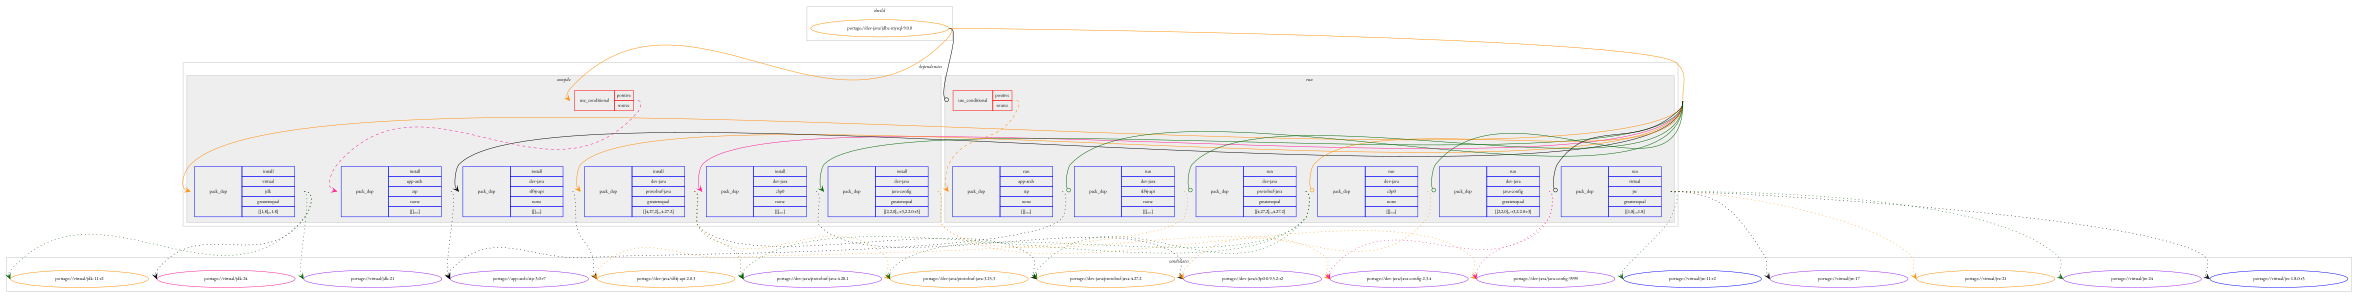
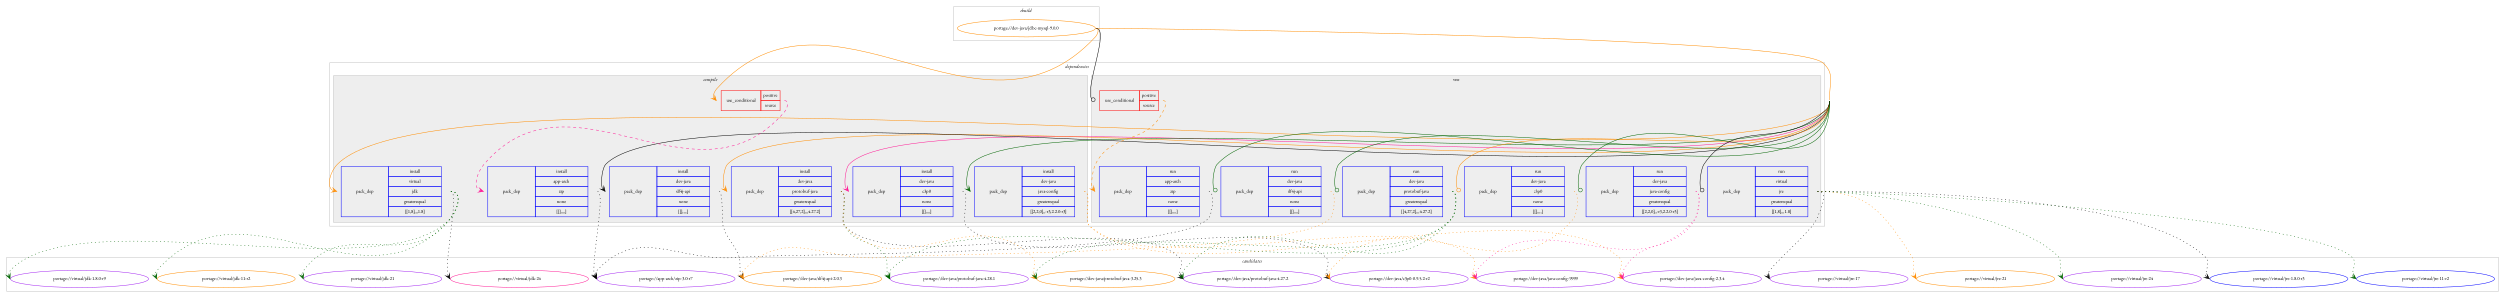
node "portage://virtual/jdk-1.8.0-r9": added
node "portage://dev-java/protobuf-java-4.27.2": color darkorange -> purple
